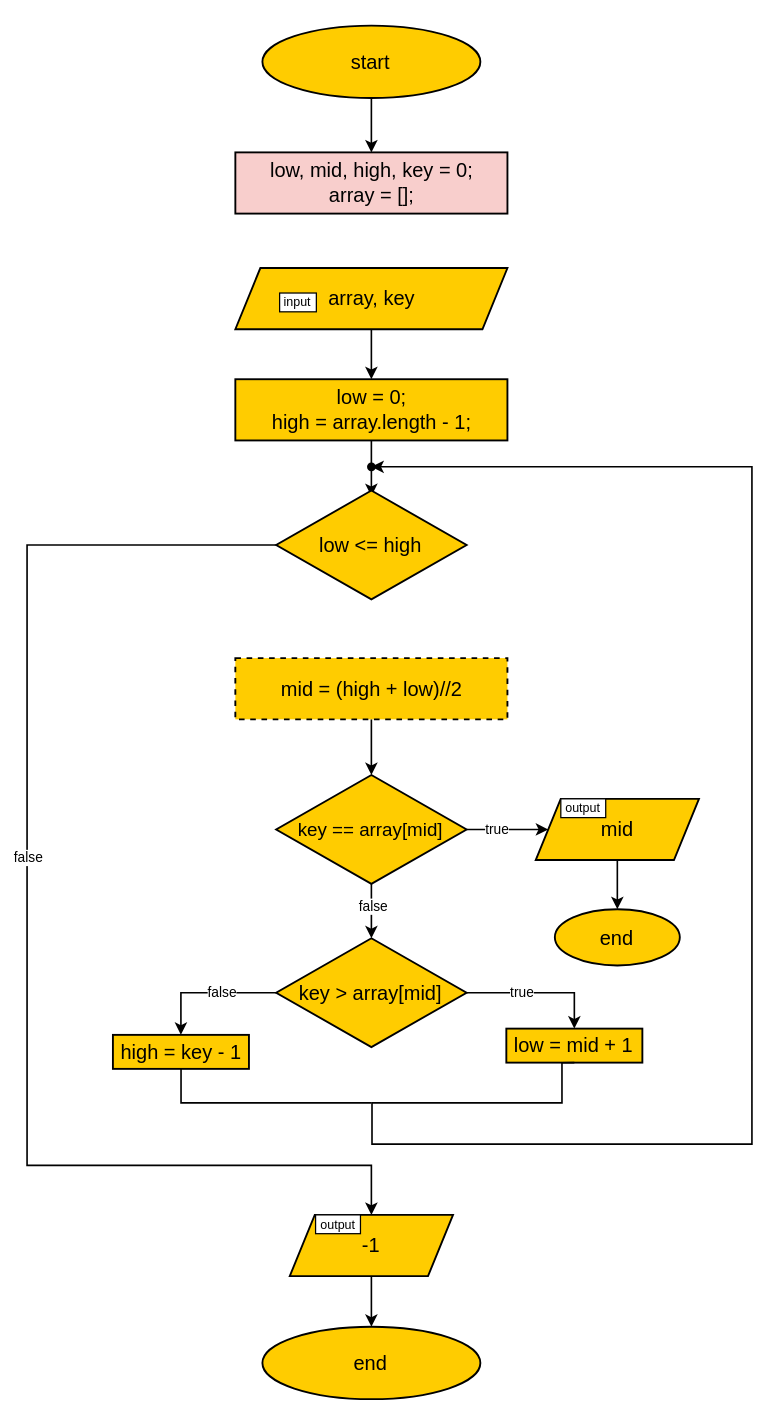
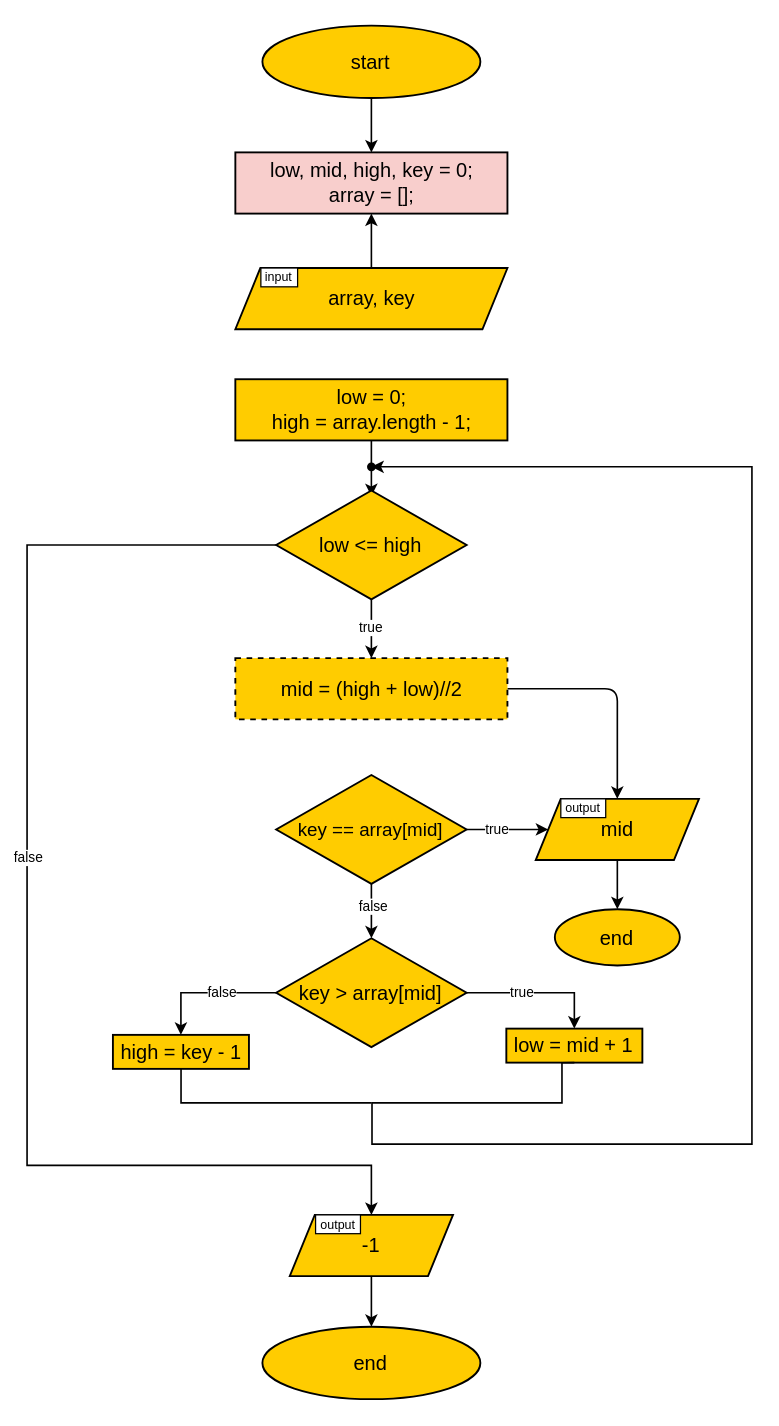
node "input": moved (298, 302) -> (279, 277)
edge "array, key" -> "low = 0; high = array.length - 1;": now "array, key" -> "low, mid, high, key = 0;array = [];"
edge "low <= high" -> "mid = (high + low)//2": added, label "true"
edge "mid = (high + low)//2" -> "key == array[mid]": now "mid = (high + low)//2" -> "mid"
